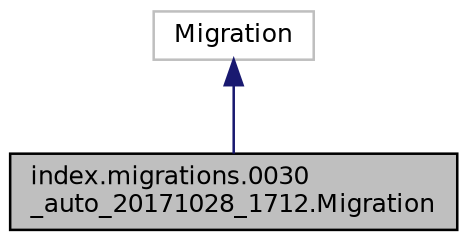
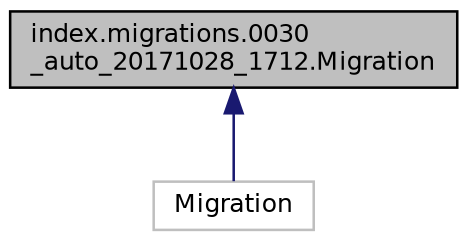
edge "index.migrations.0030 _auto_20171028_1712.Migration" -> "Migration": reversed
